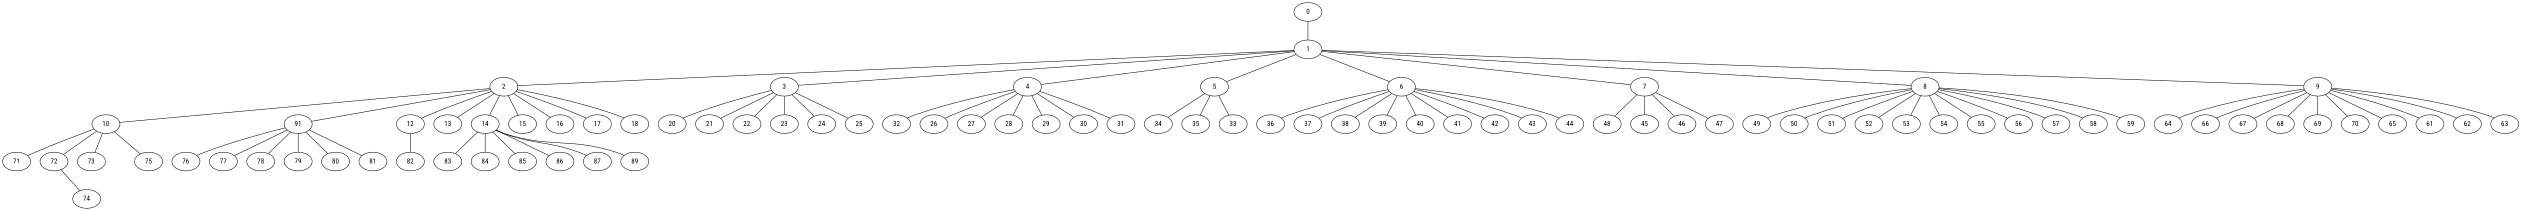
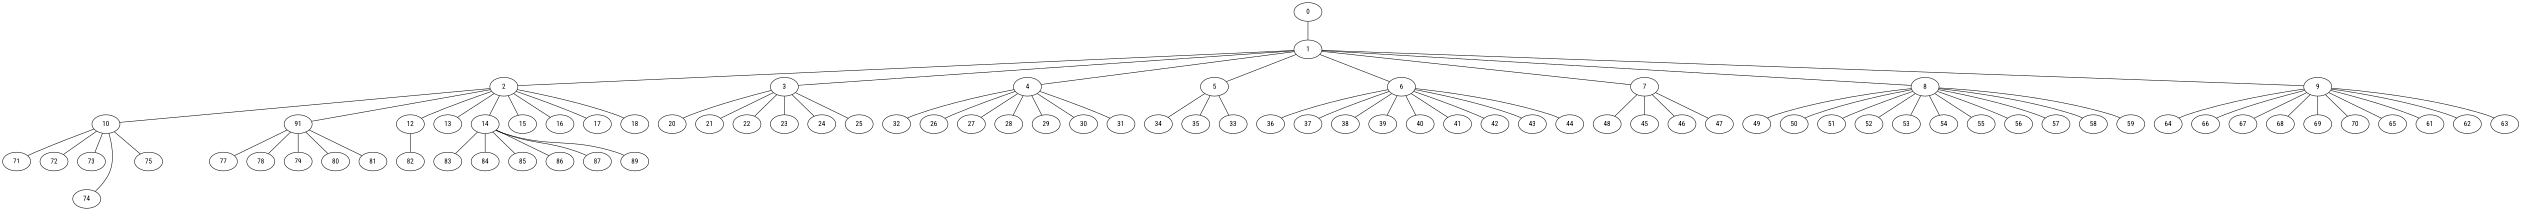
node "76": removed
edge "72" -- "74": now "10" -- "74"
